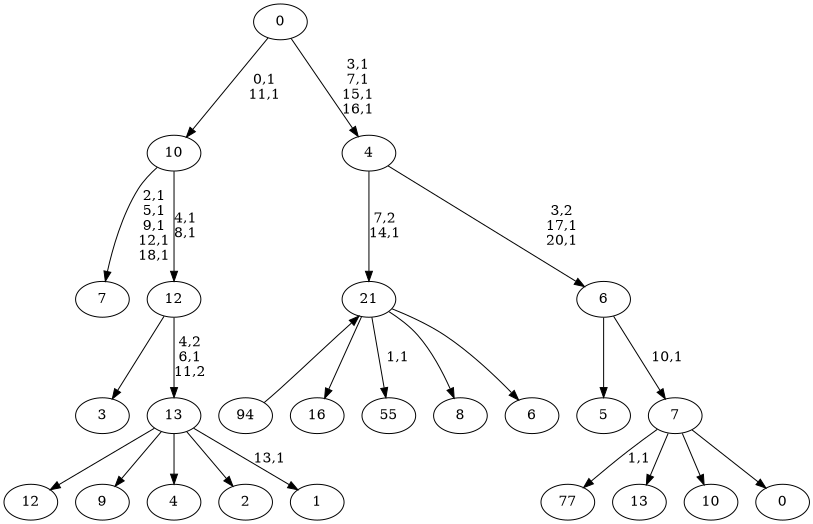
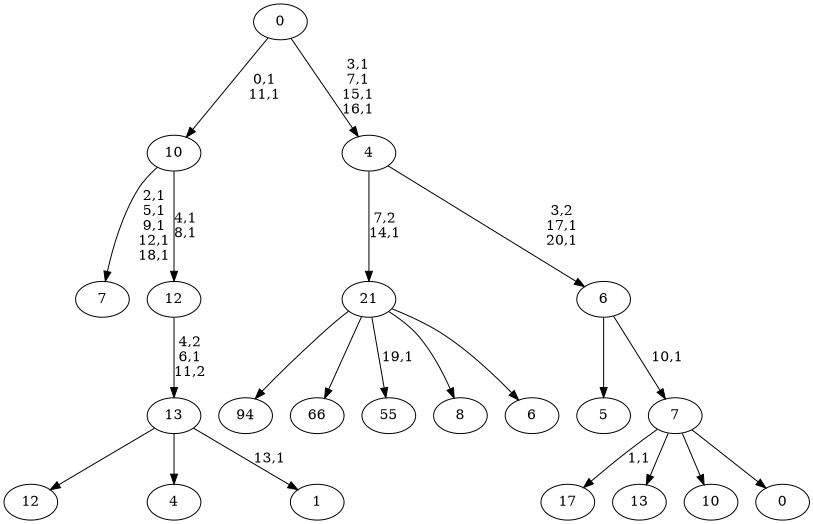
edge "21" -> "55": label "1,1" -> "19,1"
edge "94" -> "21": reversed
node "3": removed
node "16": label "16" -> "66"
node "9": removed
node "2": removed
node "77": label "77" -> "17"
